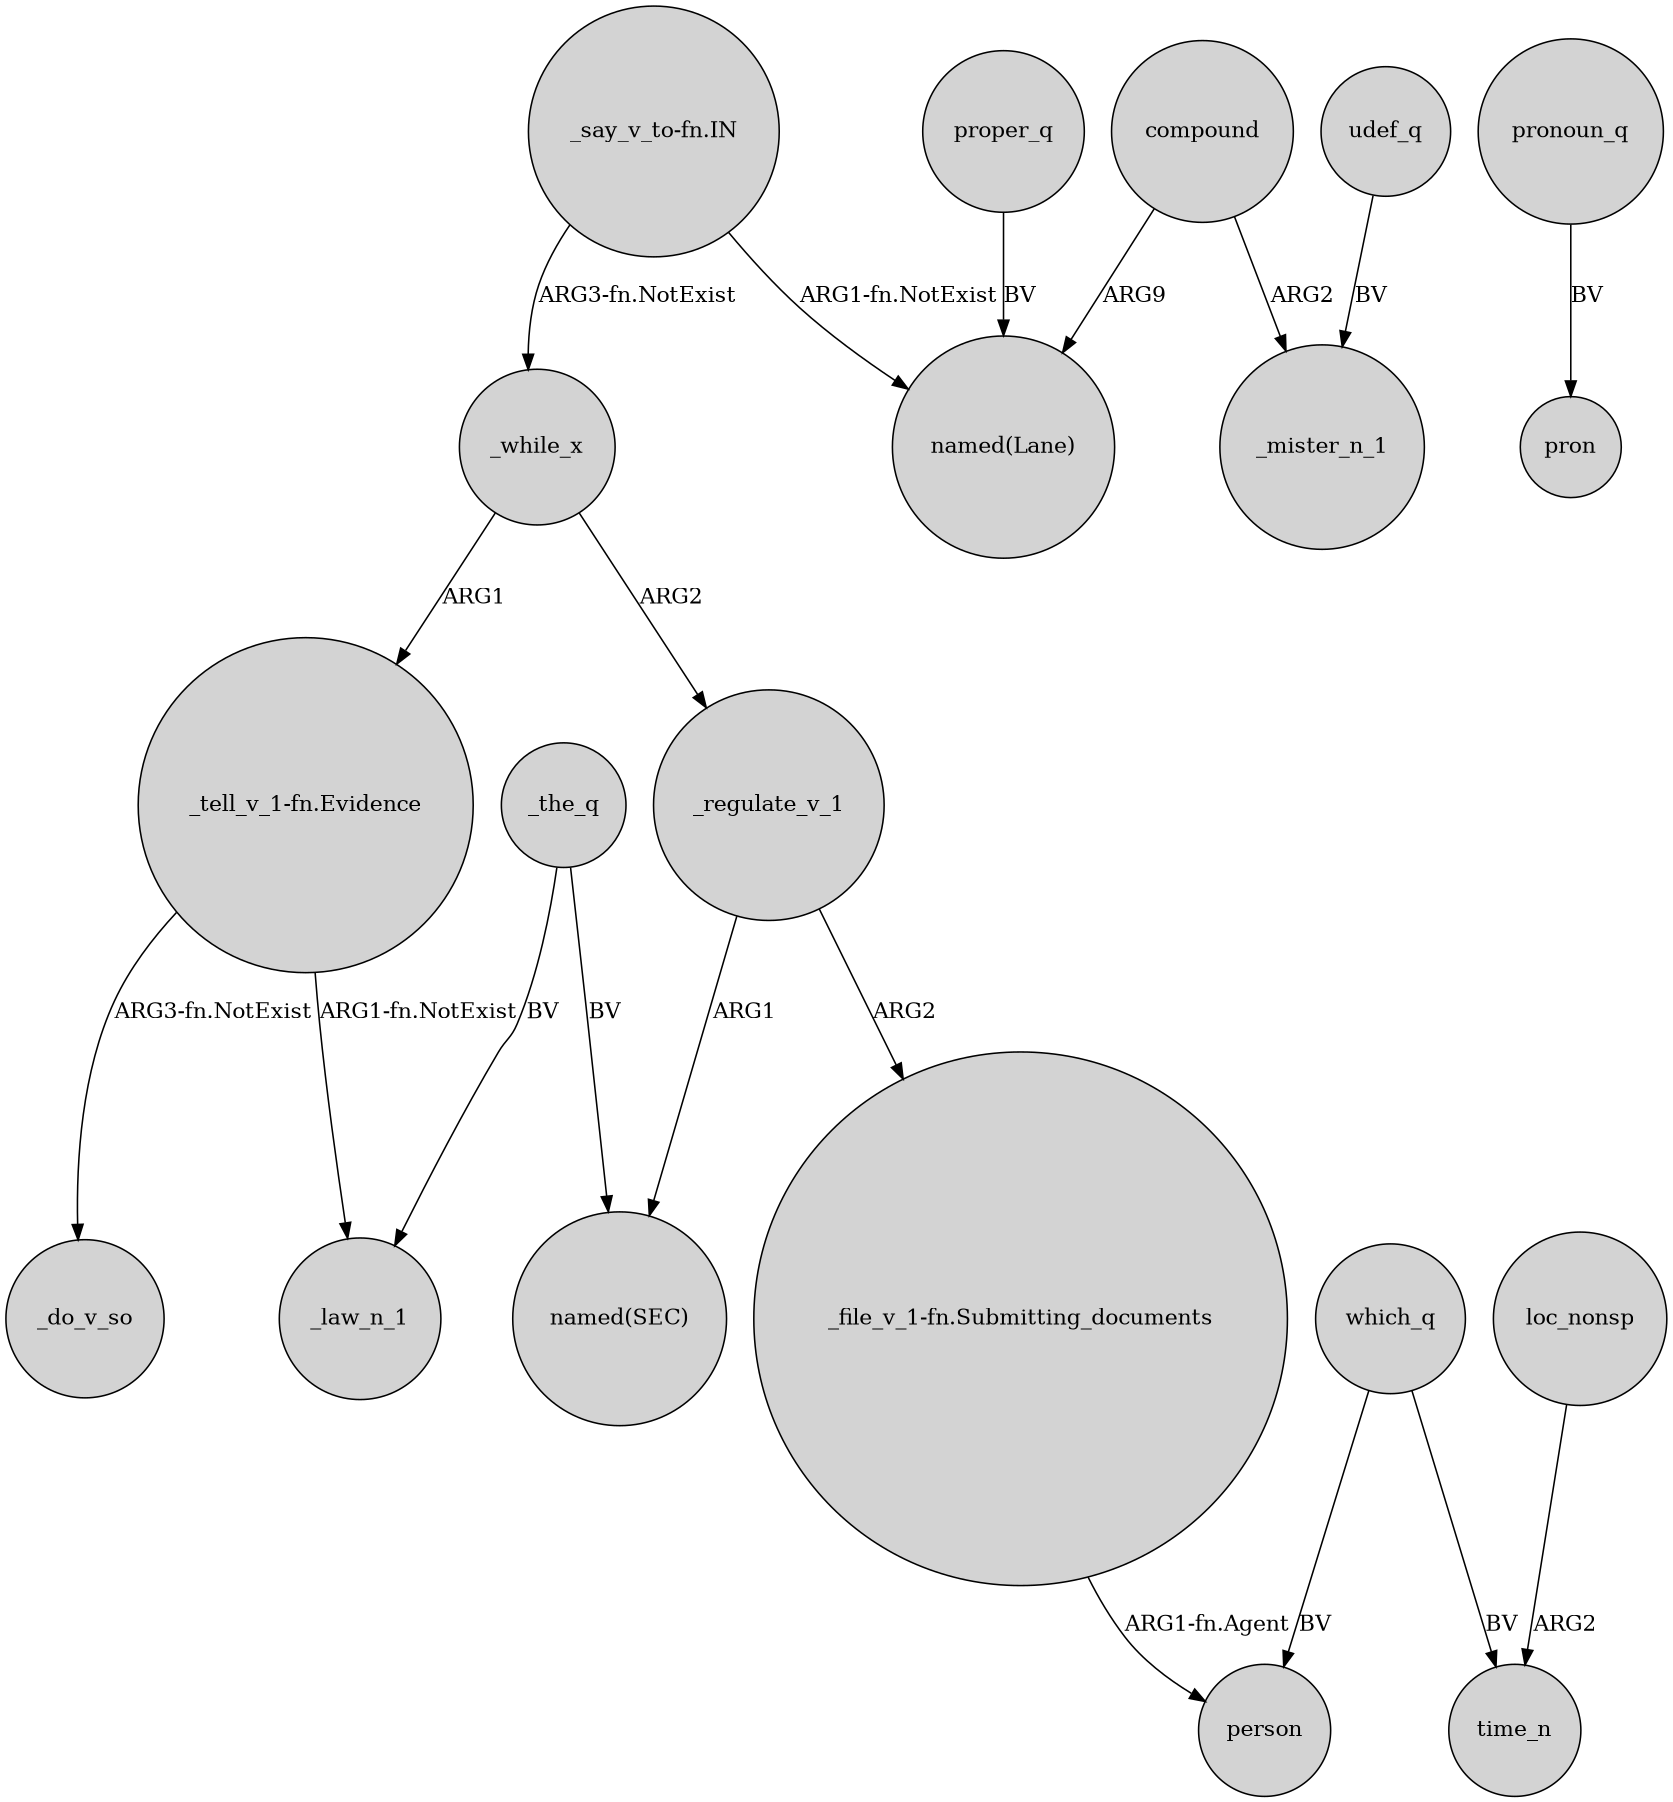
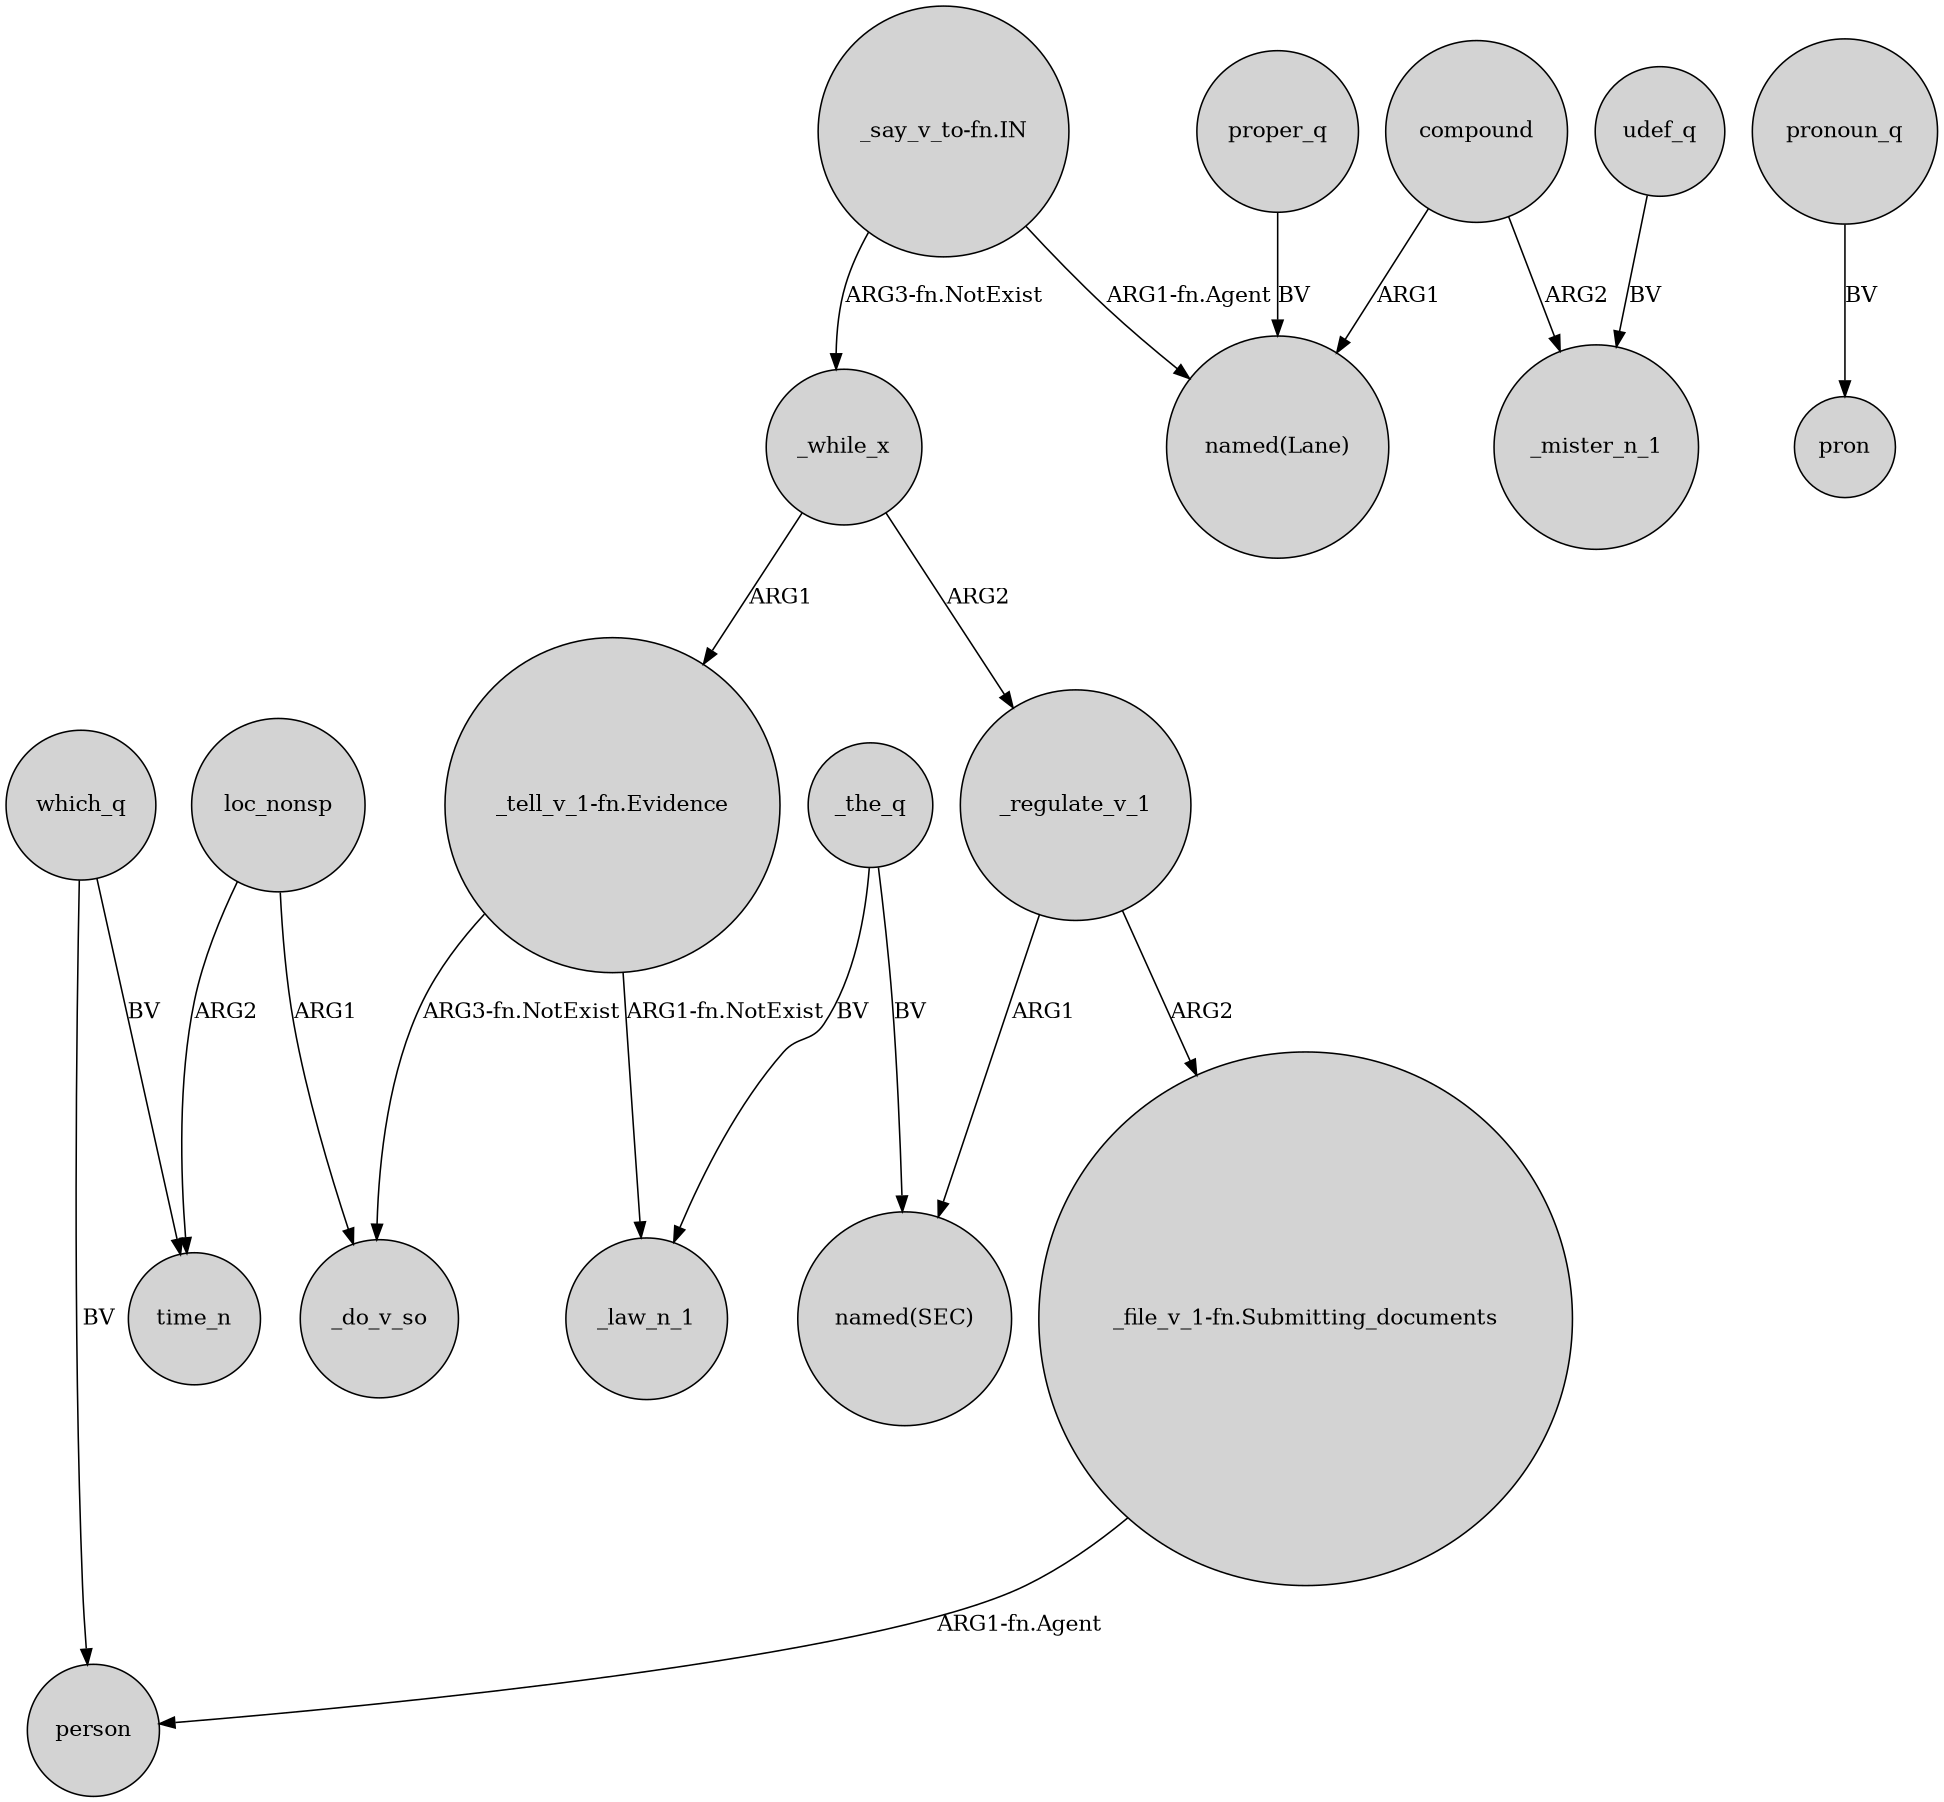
edge "_say_v_to-fn.IN" -> "named(Lane)": label "ARG1-fn.NotExist" -> "ARG1-fn.Agent"
edge "compound" -> "named(Lane)": label "ARG9" -> "ARG1"
edge "loc_nonsp" -> "_do_v_so": added, label "ARG1"
